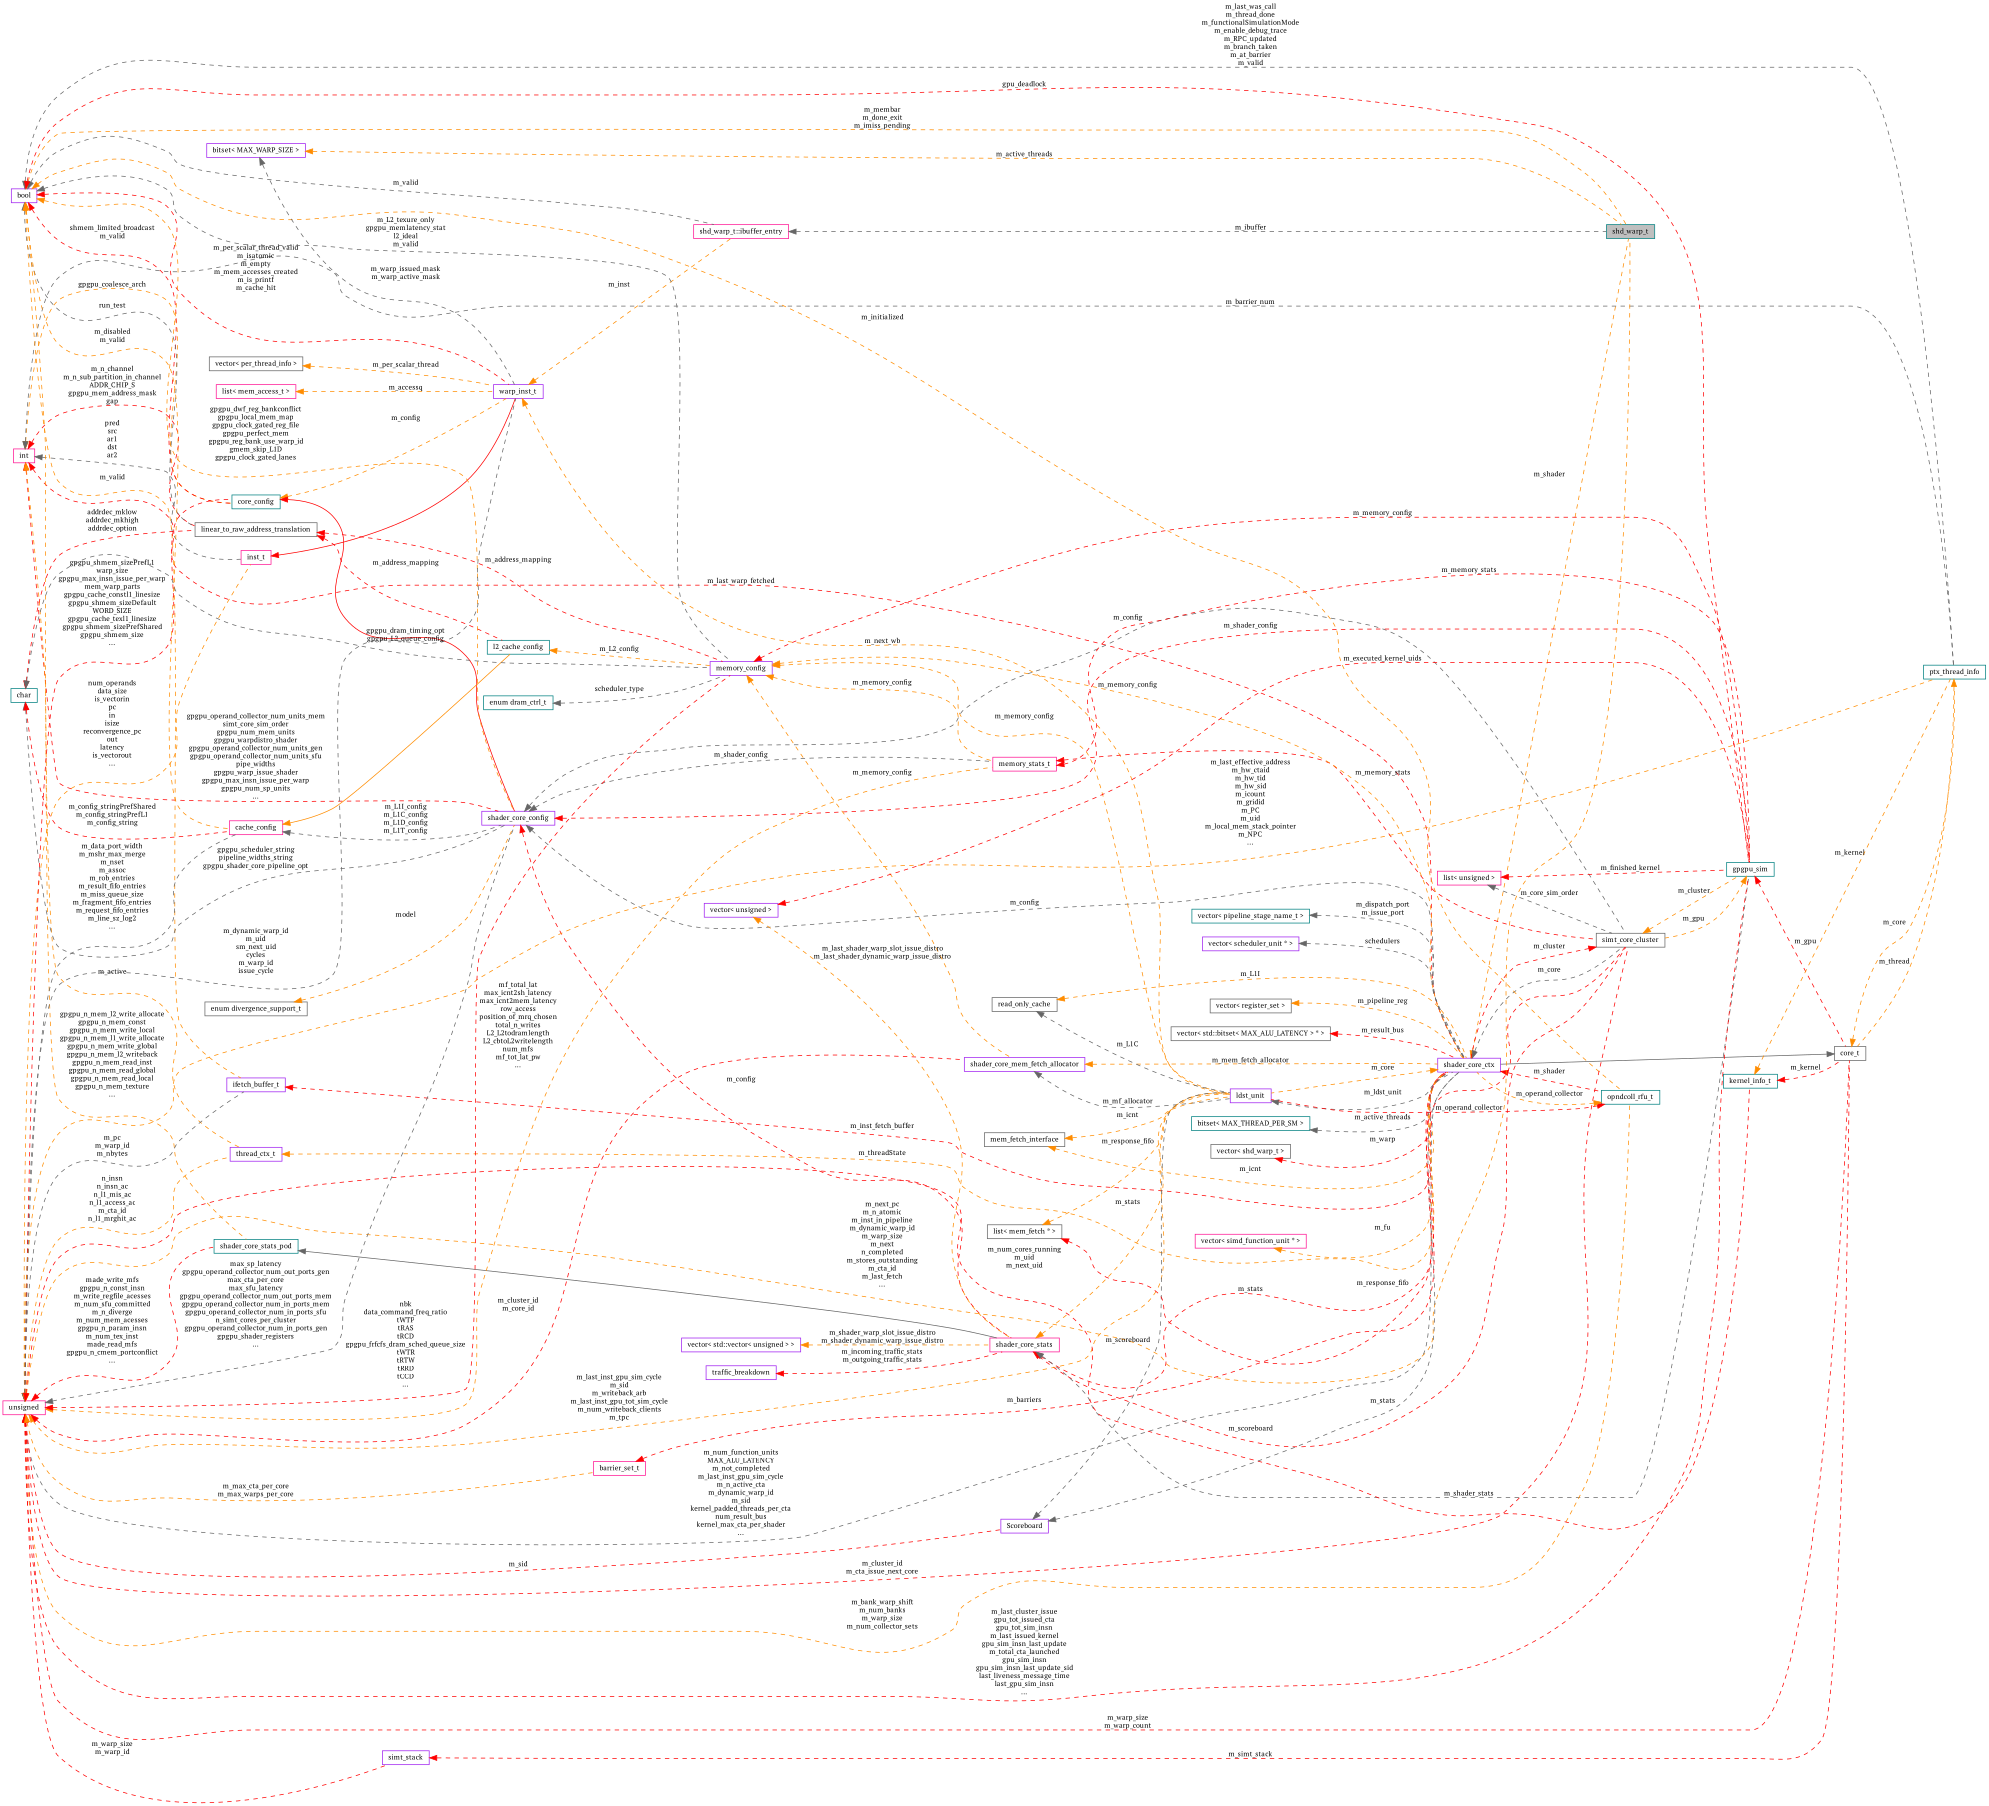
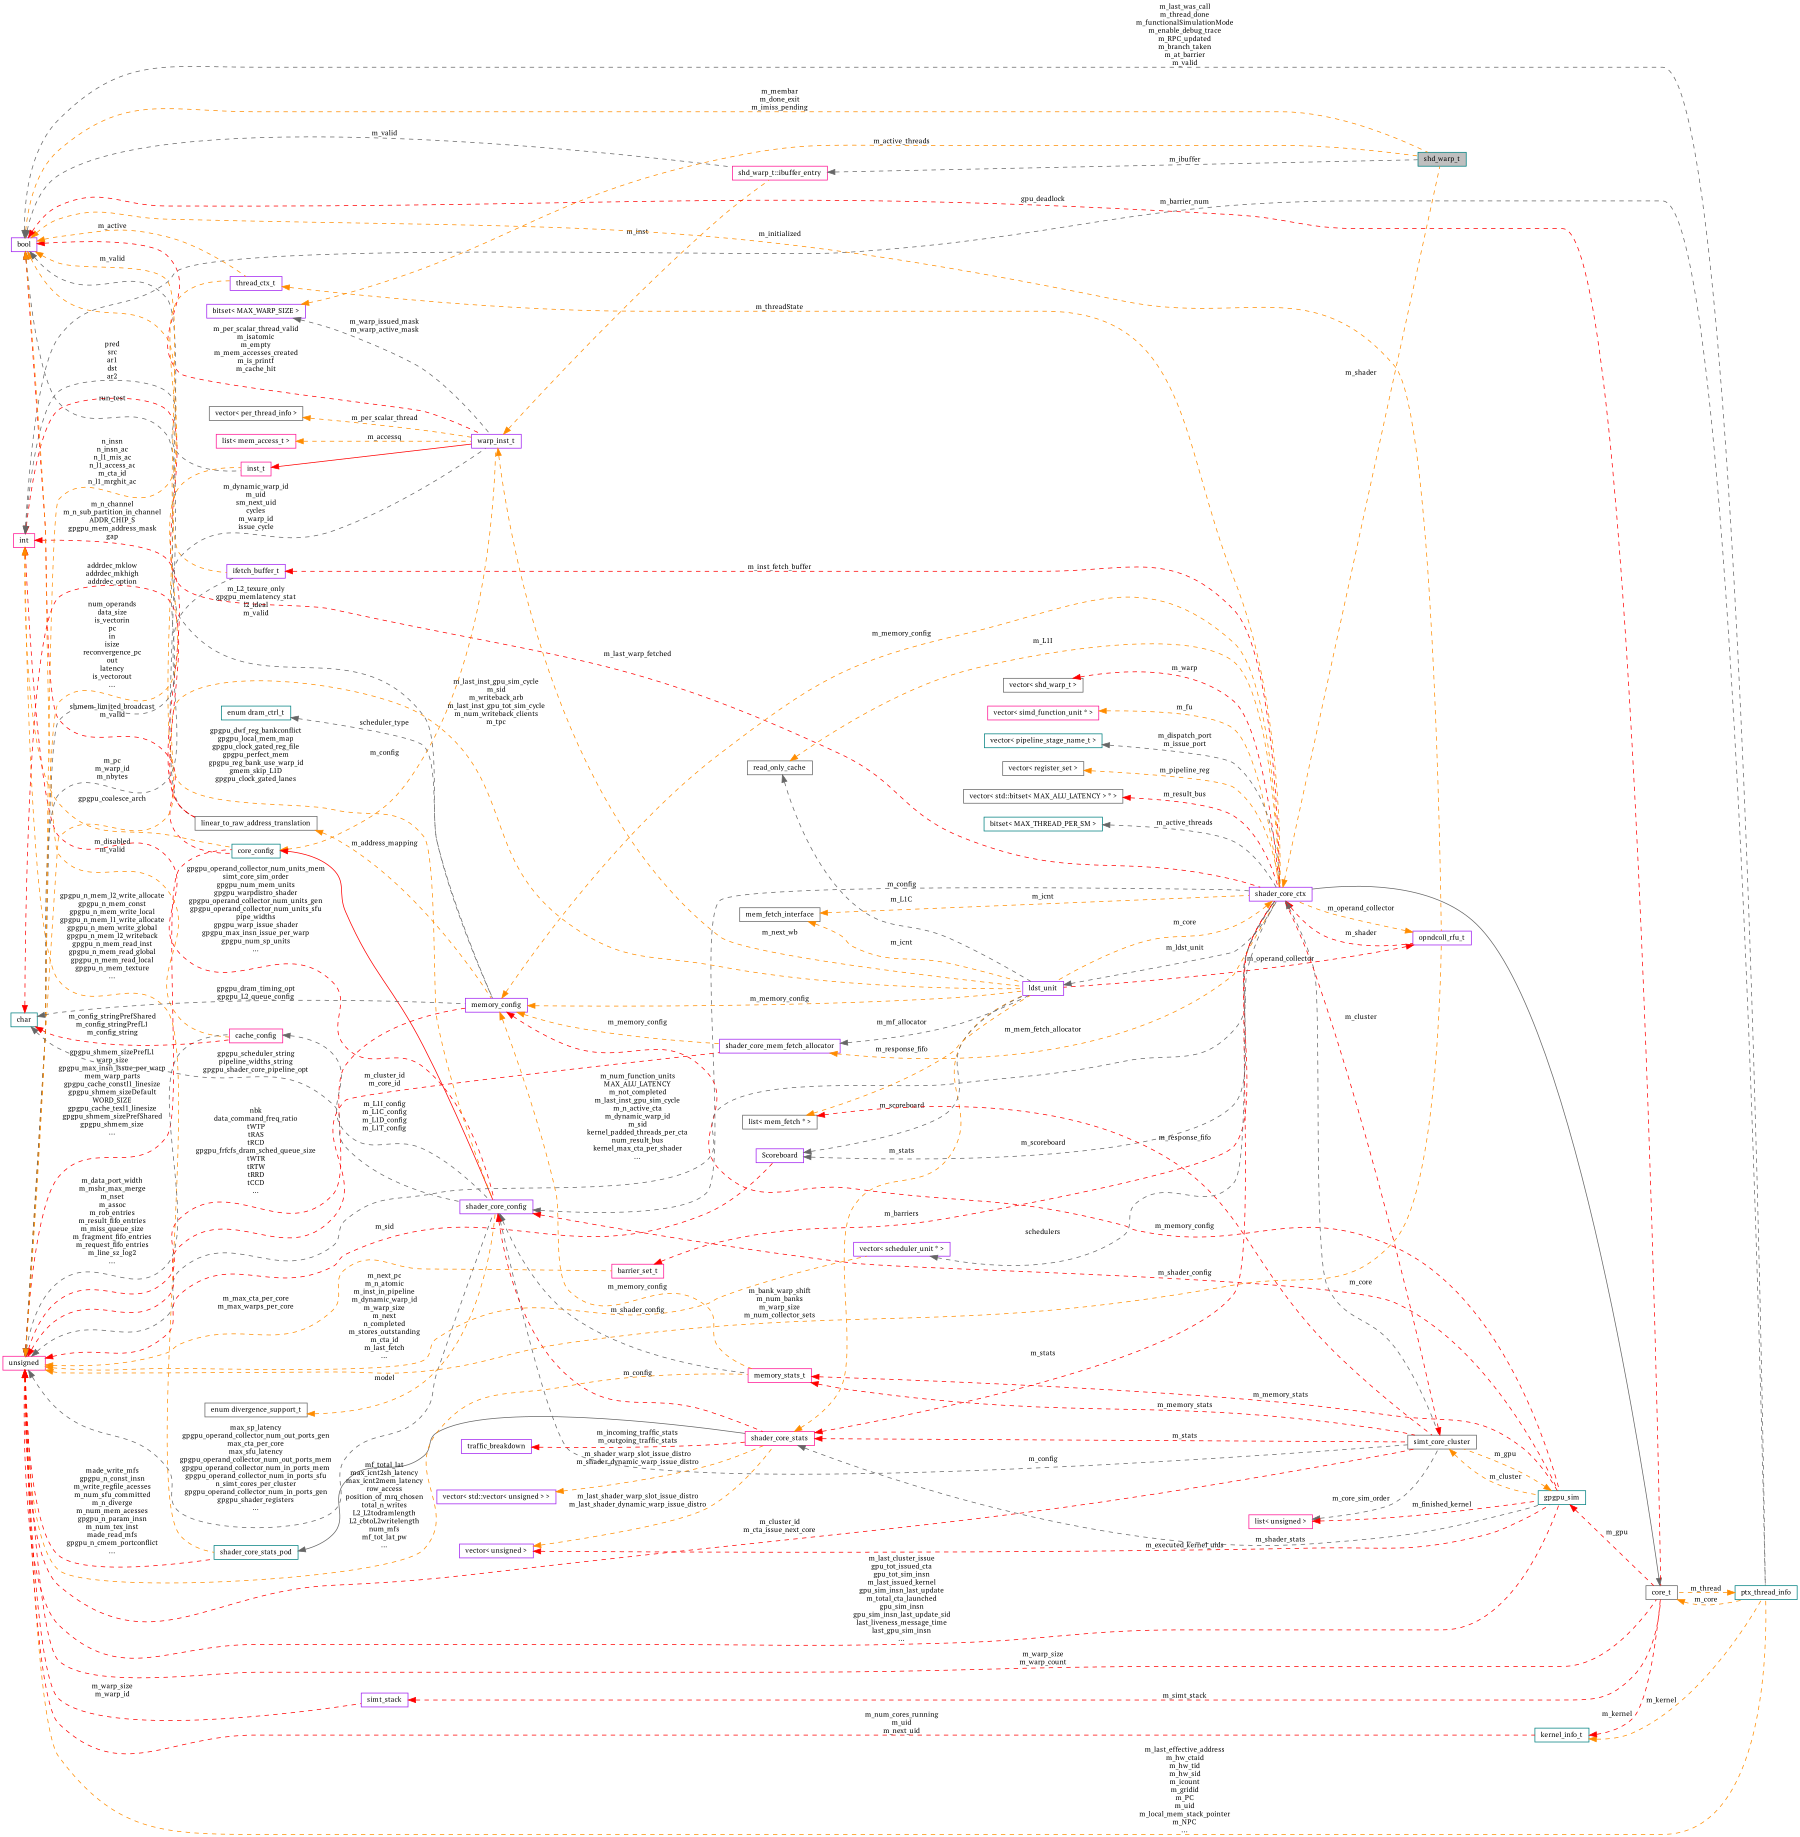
edge "gpgpu_sim" -> "bool": now "core_t" -> "bool"
edge "memory_config" -> "linear_to_raw_address_translation": color red -> darkorange
node "l2_cache_config": removed
node "opndcoll_rfu_t": color teal -> purple
edge "shd_warp_t" -> "unsigned": now "vector< scheduler_unit * >" -> "unsigned"
